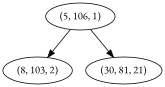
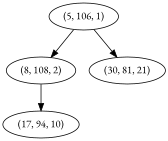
node "(8, 103, 2)": label "(8, 103, 2)" -> "(8, 108, 2)"
node "(17, 94, 10)": added
